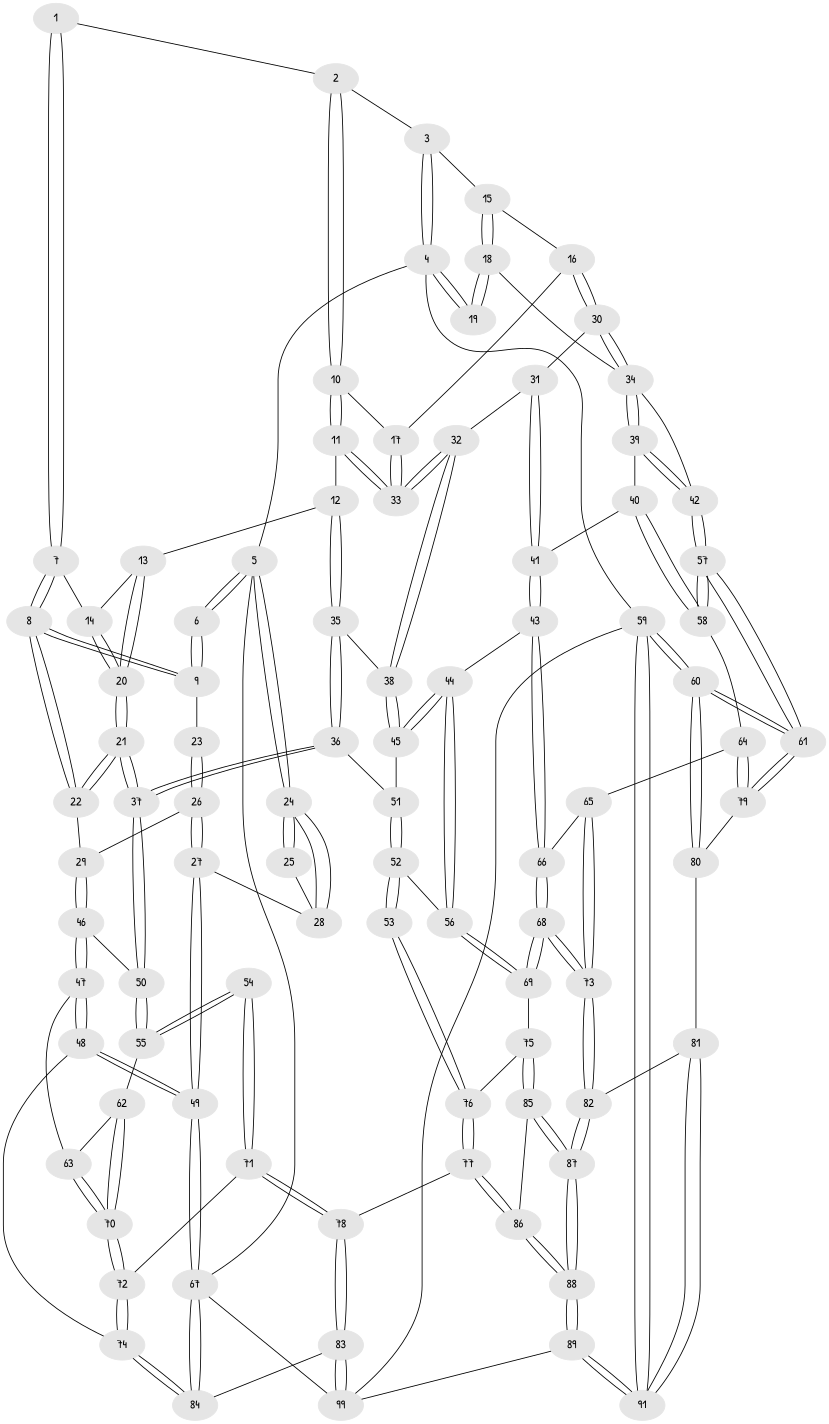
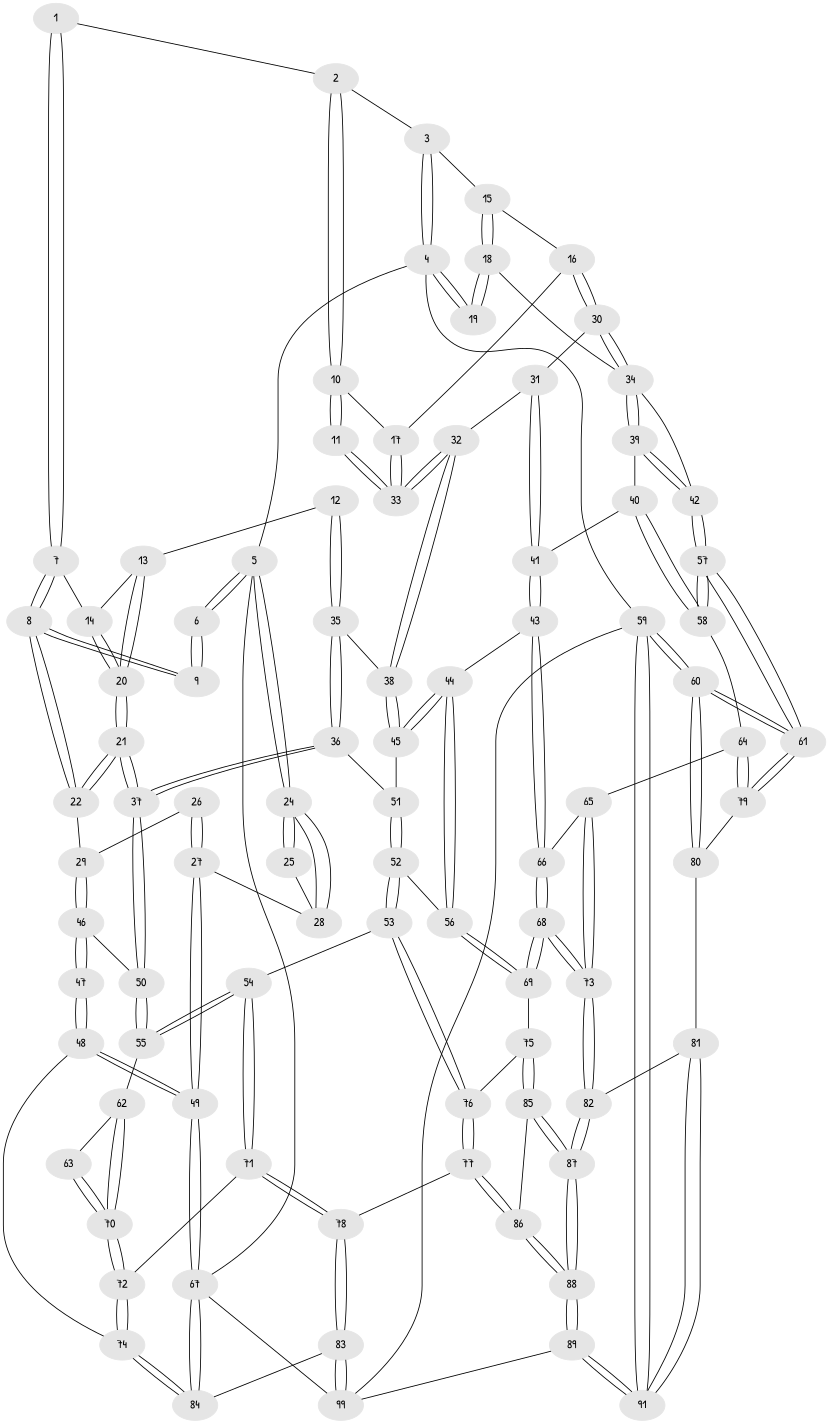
edge "11" -- "12": removed
node "23": removed
edge "53" -- "54": added
edge "47" -- "63": removed
